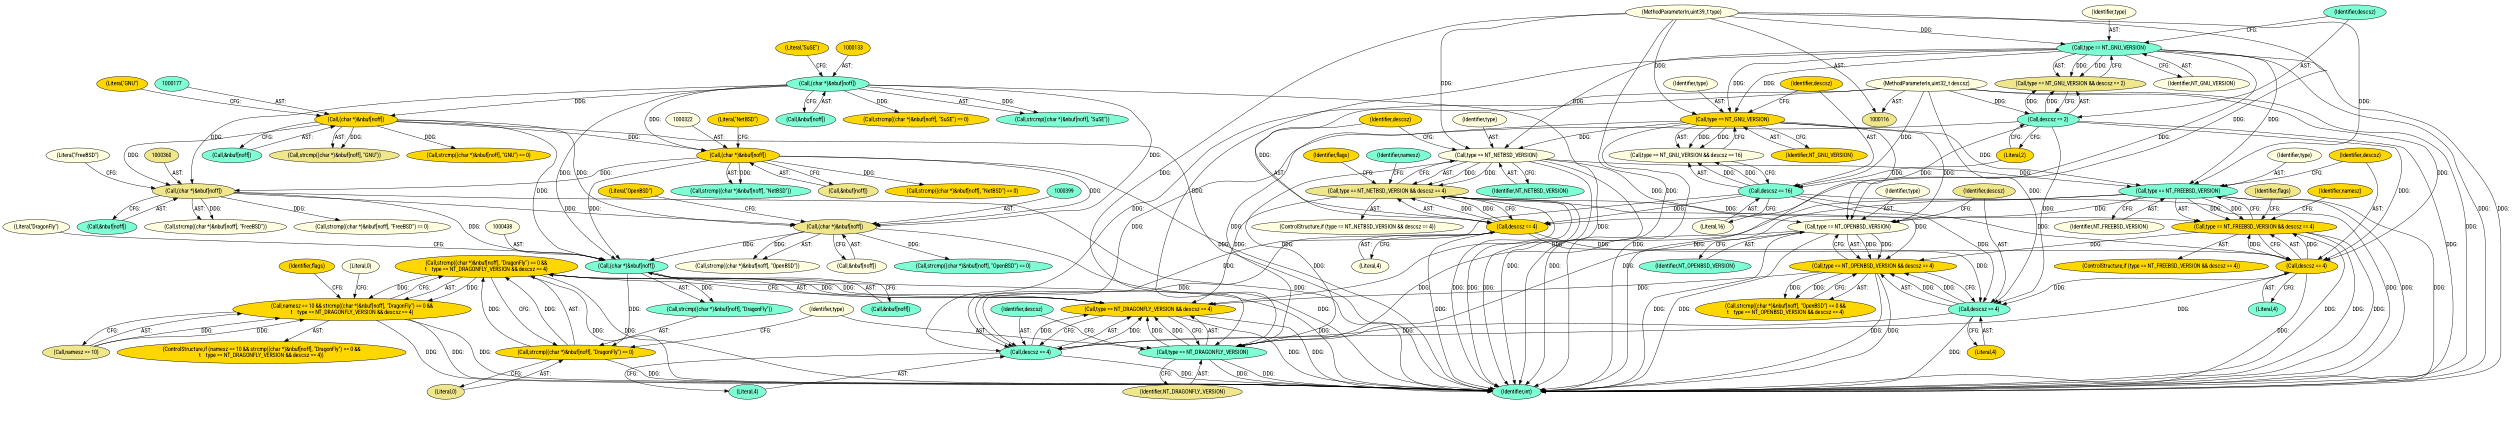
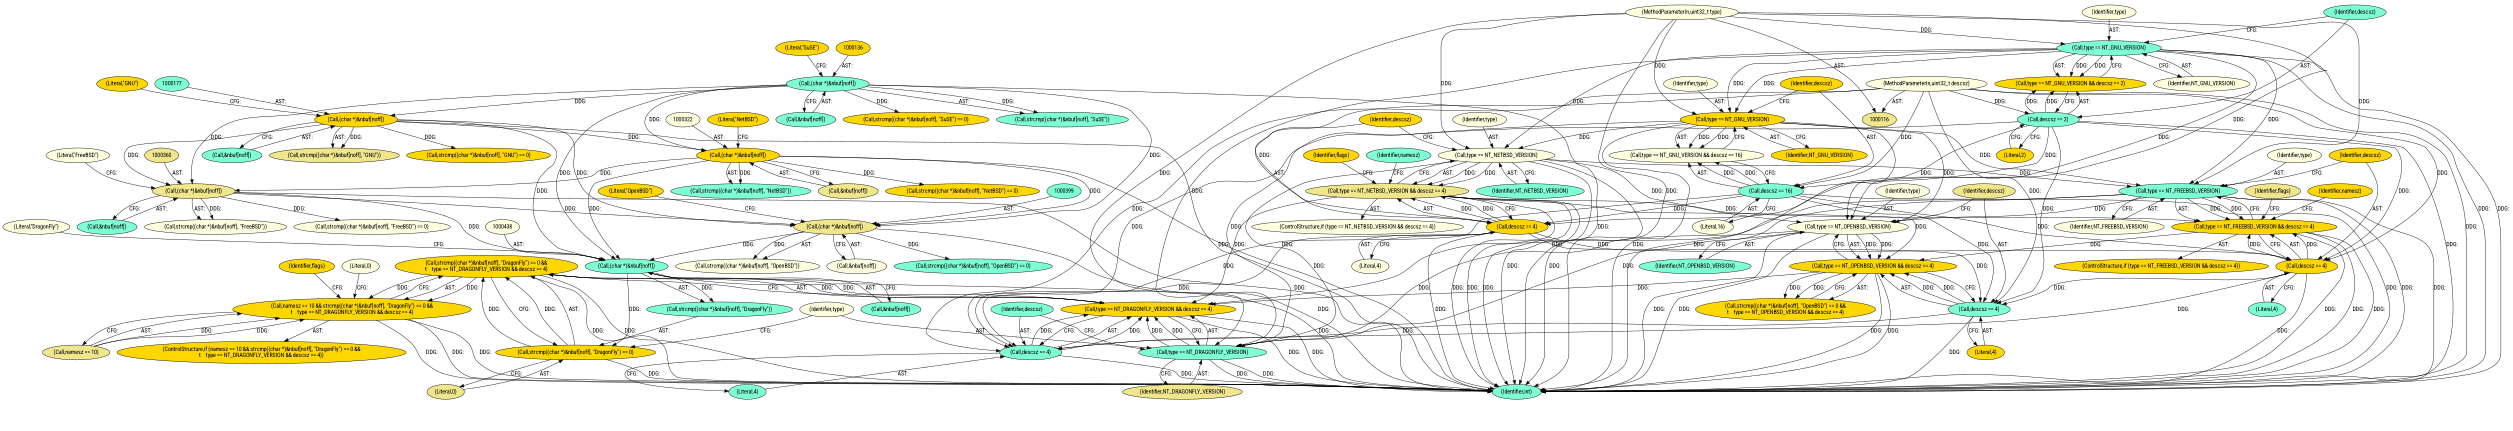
node "(MethodParameterIn,uint39_t type)": label "(MethodParameterIn,uint39_t type)" -> "(MethodParameterIn,uint32_t type)"
node "1000133": label "1000133" -> "1000136"
node "(Call,type == NT_GNU_VERSION && descsz == 2)": fillcolor khaki -> gold
edge "(Literal,2)" -> "(Call,descsz == 16)": now "(Call,descsz == 2)" -> "(Call,descsz == 16)"
